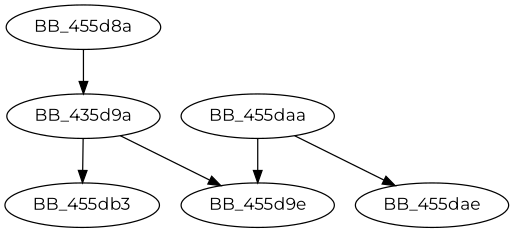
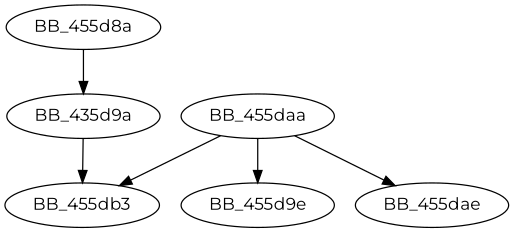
edge "BB_435d9a" -> "BB_455d9e": removed
edge "BB_455daa" -> "BB_455db3": added
